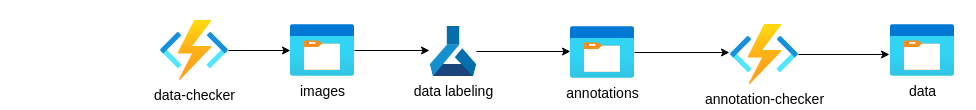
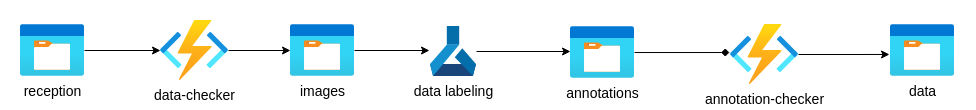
node "reception": added
edge "reception" -> "data-checker": added
edge "annotations" -> "annotation-checker": arrowhead classic -> diamond
